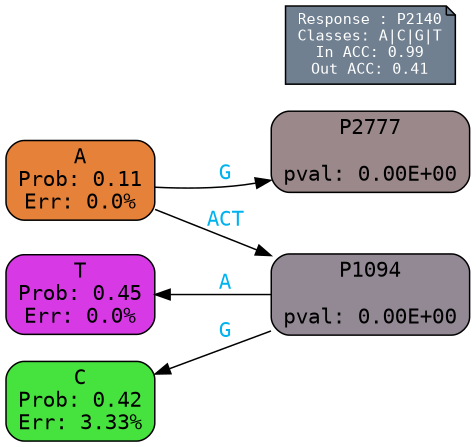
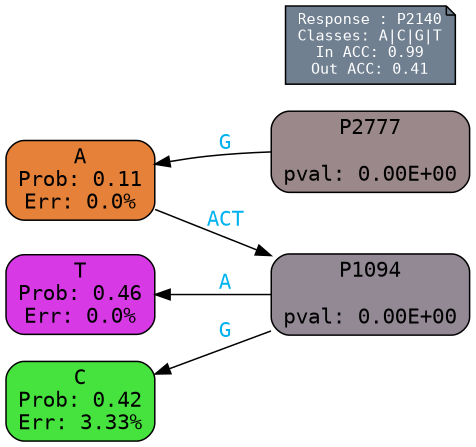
edge "A Prob: 0.11 Err: 0.0%" -> "P2777 pval: 0.00E+00": reversed
node "T Prob: 0.45 Err: 0.0%": label "T Prob: 0.45 Err: 0.0%" -> "T Prob: 0.46 Err: 0.0%"
